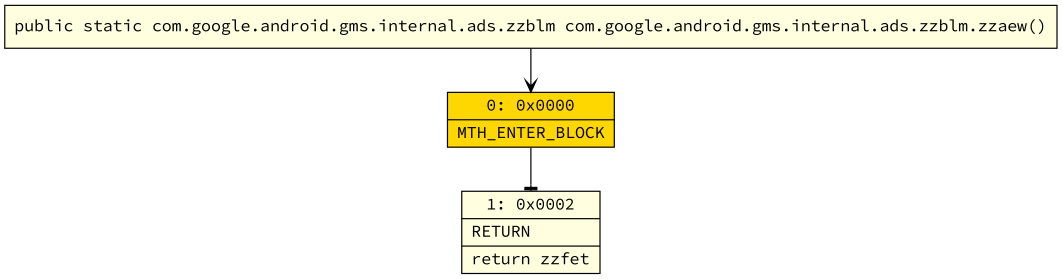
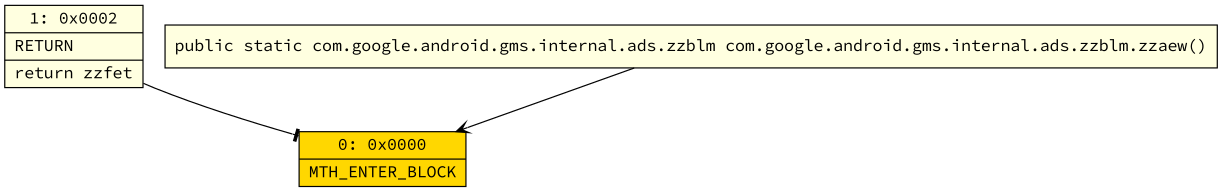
edge "0: 0x0000" -> "1: 0x0002": reversed
